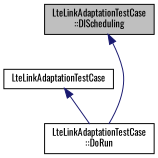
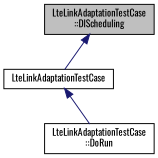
edge "LteLinkAdaptationTestCase ::DoRun" -> "LteLinkAdaptationTestCase ::DlScheduling": now "LteLinkAdaptationTestCase" -> "LteLinkAdaptationTestCase ::DlScheduling"
